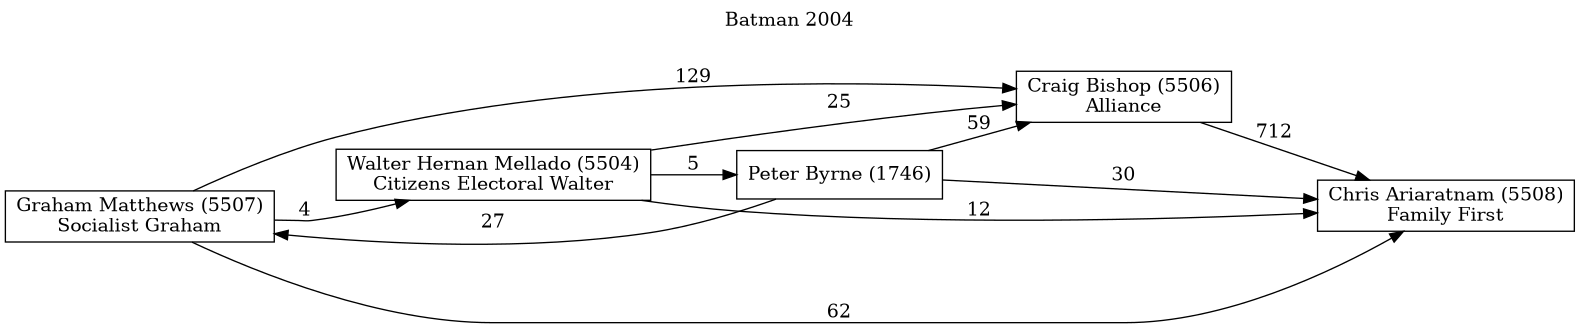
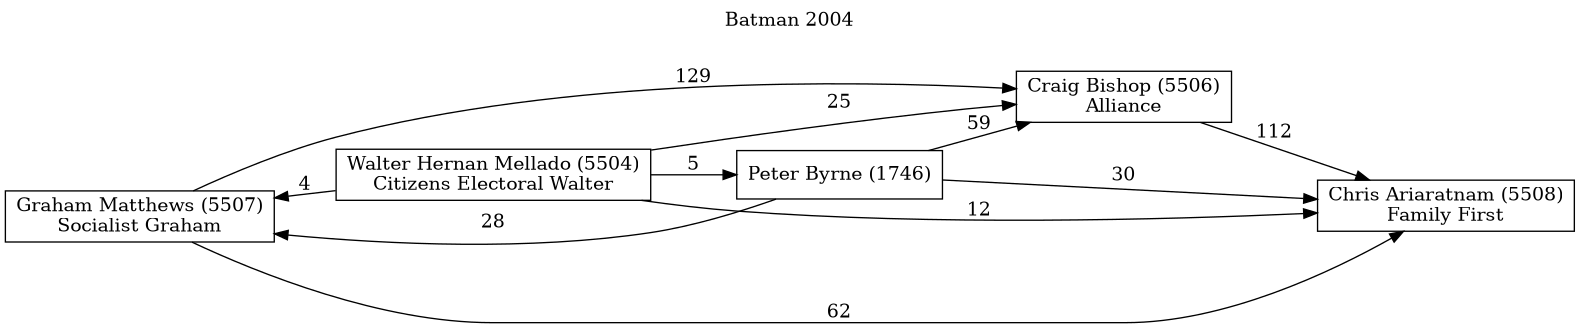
edge "Craig Bishop (5506) Alliance" -> "Chris Ariaratnam (5508) Family First": label "712" -> "112"
edge "Graham Matthews (5507) Socialist Graham" -> "Walter Hernan Mellado (5504) Citizens Electoral Walter": reversed
edge "Peter Byrne (1746)" -> "Graham Matthews (5507) Socialist Graham": label "27" -> "28"
